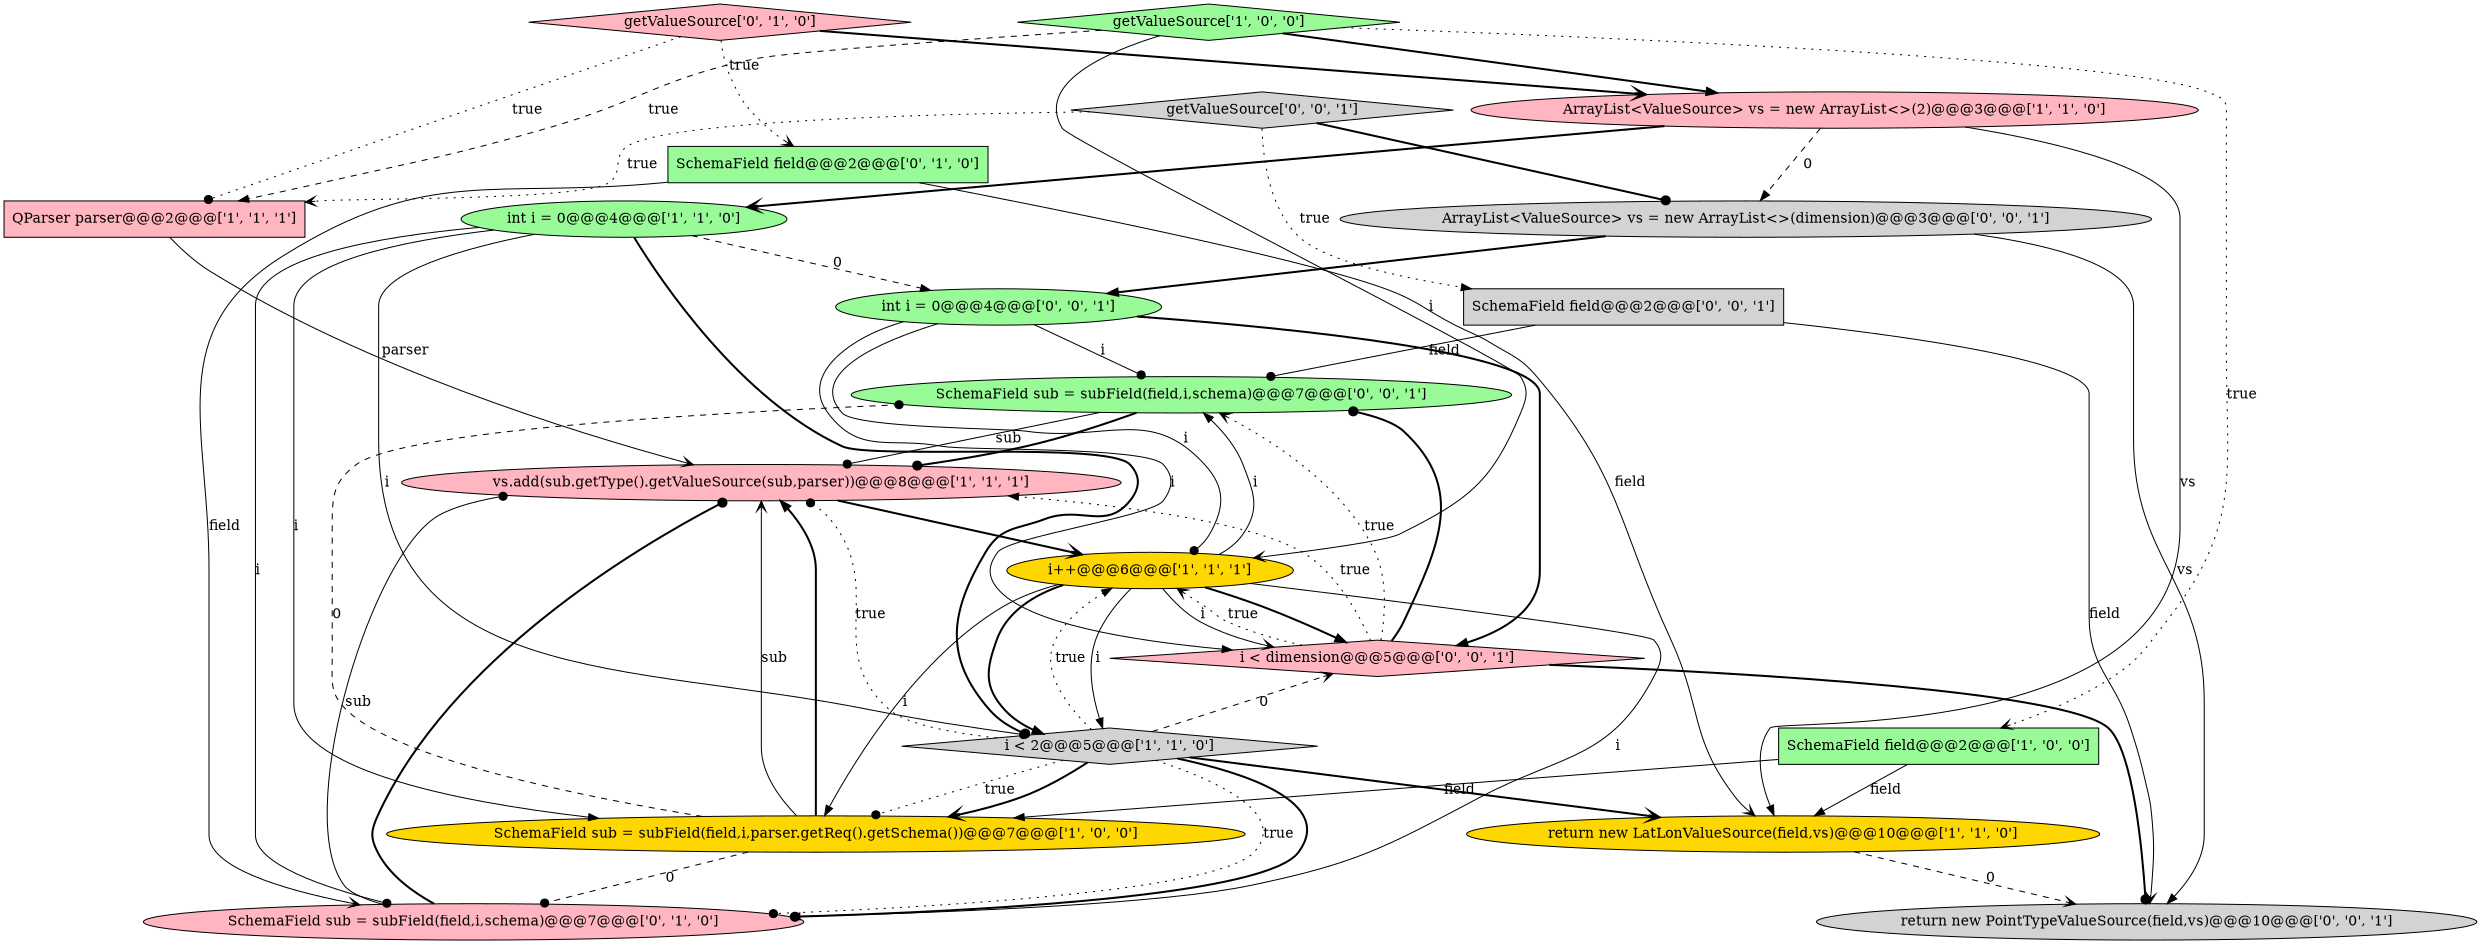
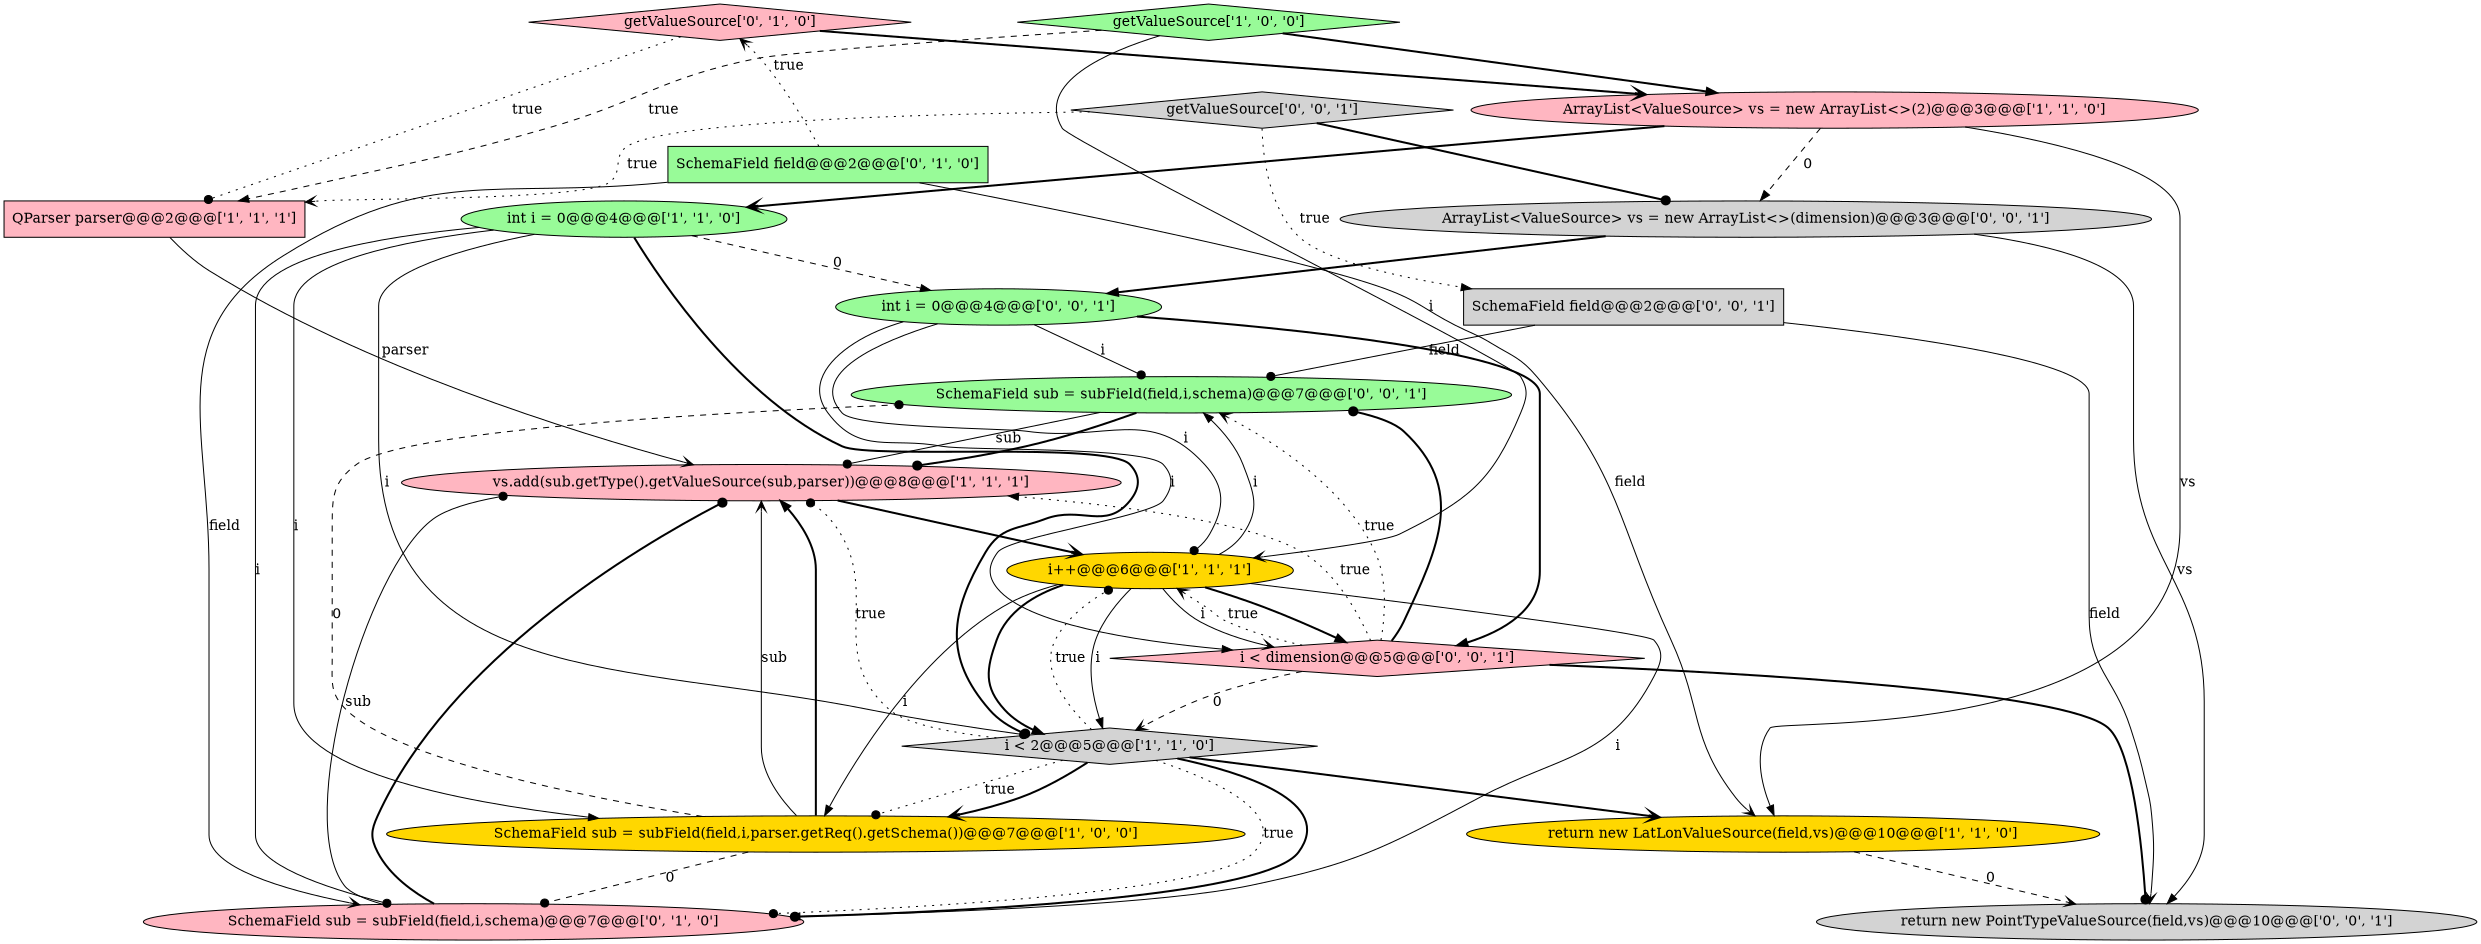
edge "getValueSource['0', '1', '0']" -> "SchemaField field@@@2@@@['0', '1', '0']": reversed
edge "i < 2@@@5@@@['1', '1', '0']" -> "i++@@@6@@@['1', '1', '1']": arrowhead normal -> dot
edge "i < 2@@@5@@@['1', '1', '0']" -> "i < dimension@@@5@@@['0', '0', '1']": reversed
node "SchemaField field@@@2@@@['1', '0', '0']": removed
